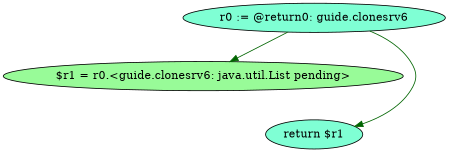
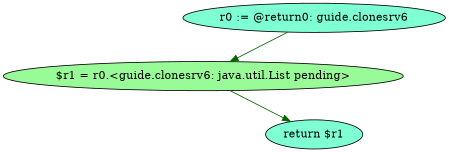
edge "r0 := @return0: guide.clonesrv6" -> "return $r1": now "$r1 = r0.<guide.clonesrv6: java.util.List pending>" -> "return $r1"
